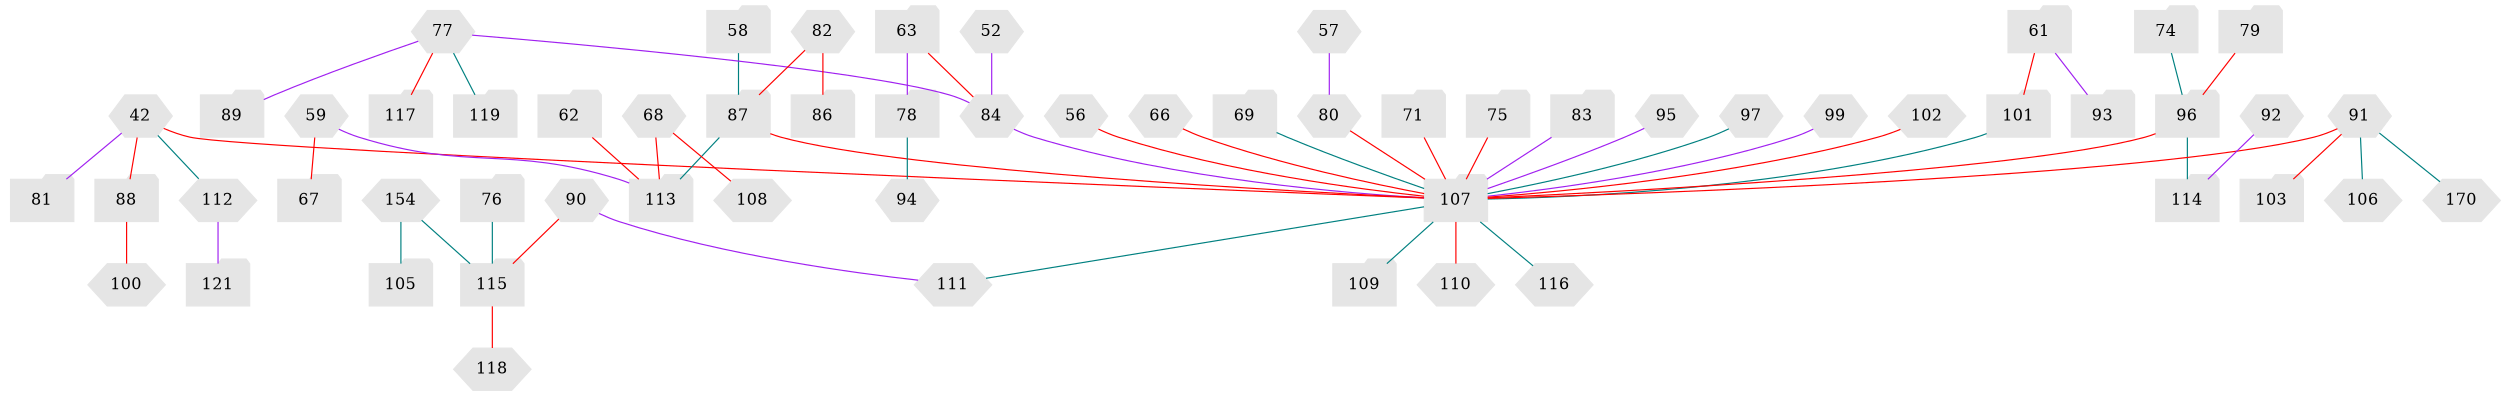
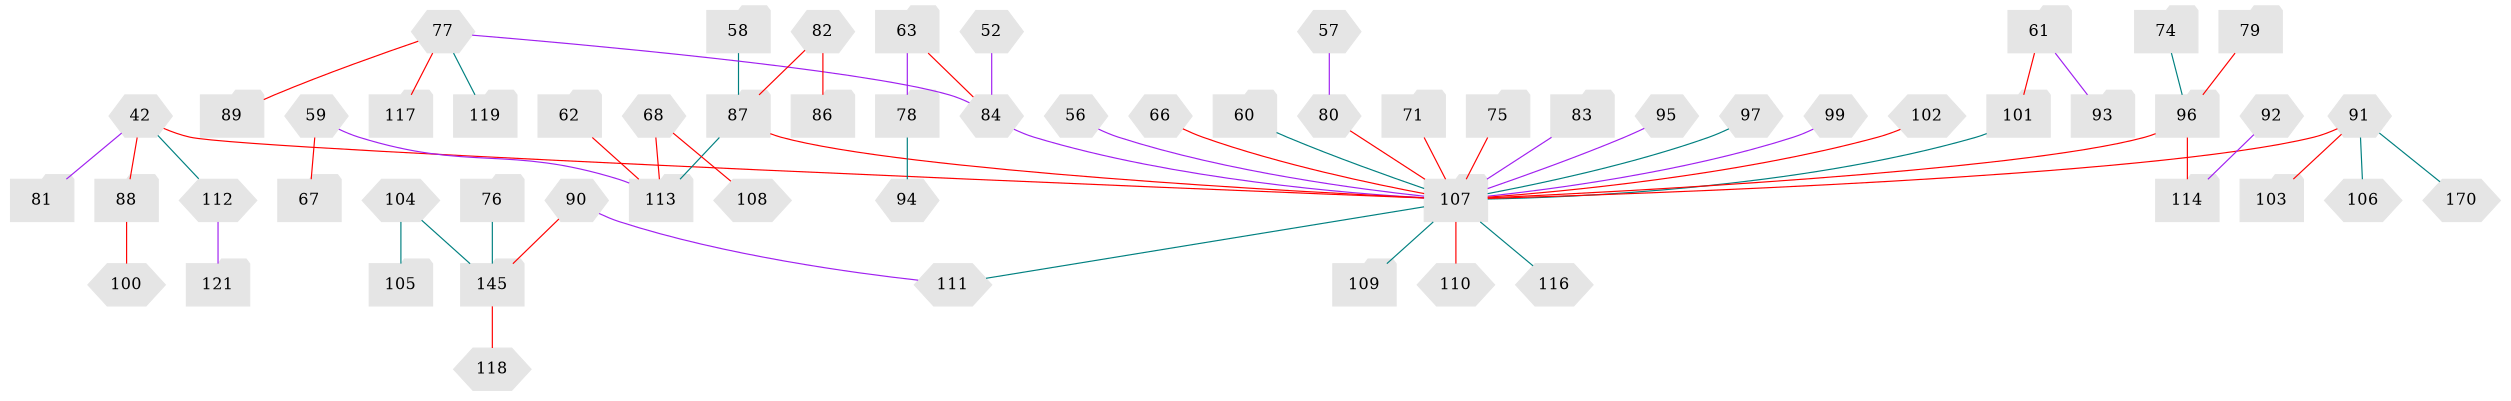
edge "77" -- "89": color purple -> red
node "69": label "69" -> "60"
edge "96" -- "114": color teal -> red
edge "56" -- "107": color red -> purple
node "154": label "154" -> "104"
node "115": label "115" -> "145"
